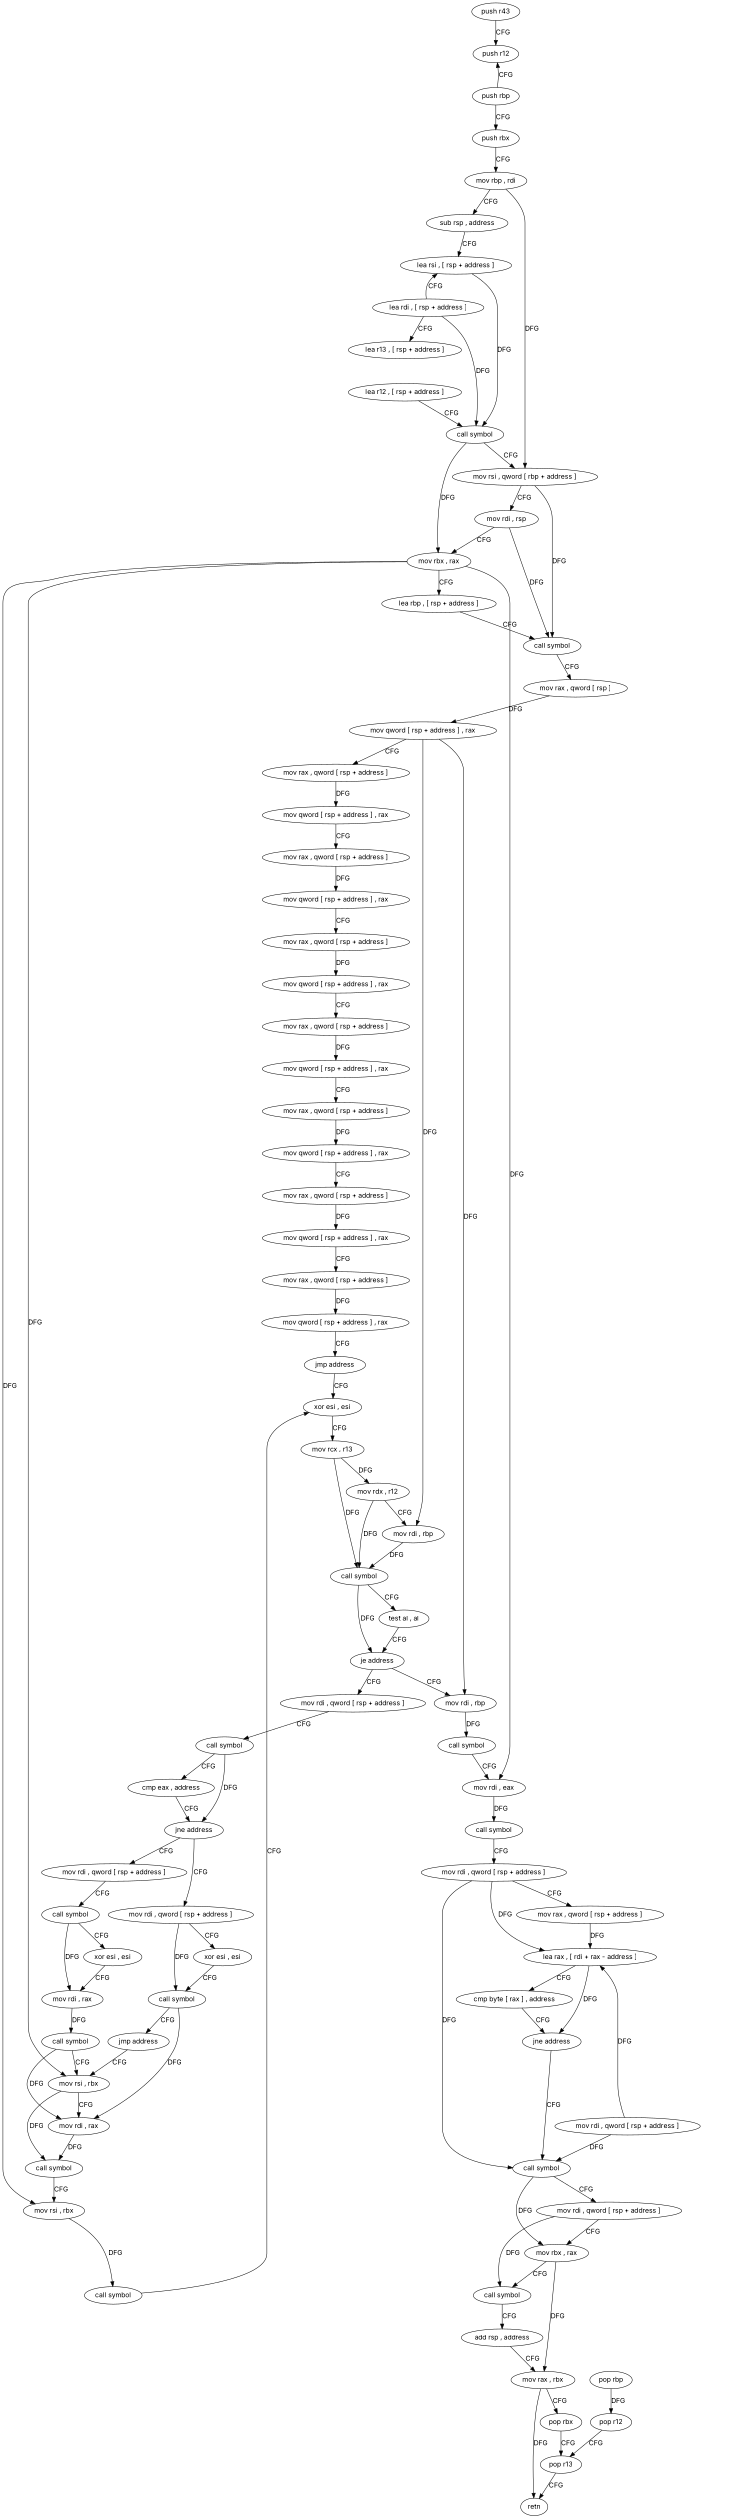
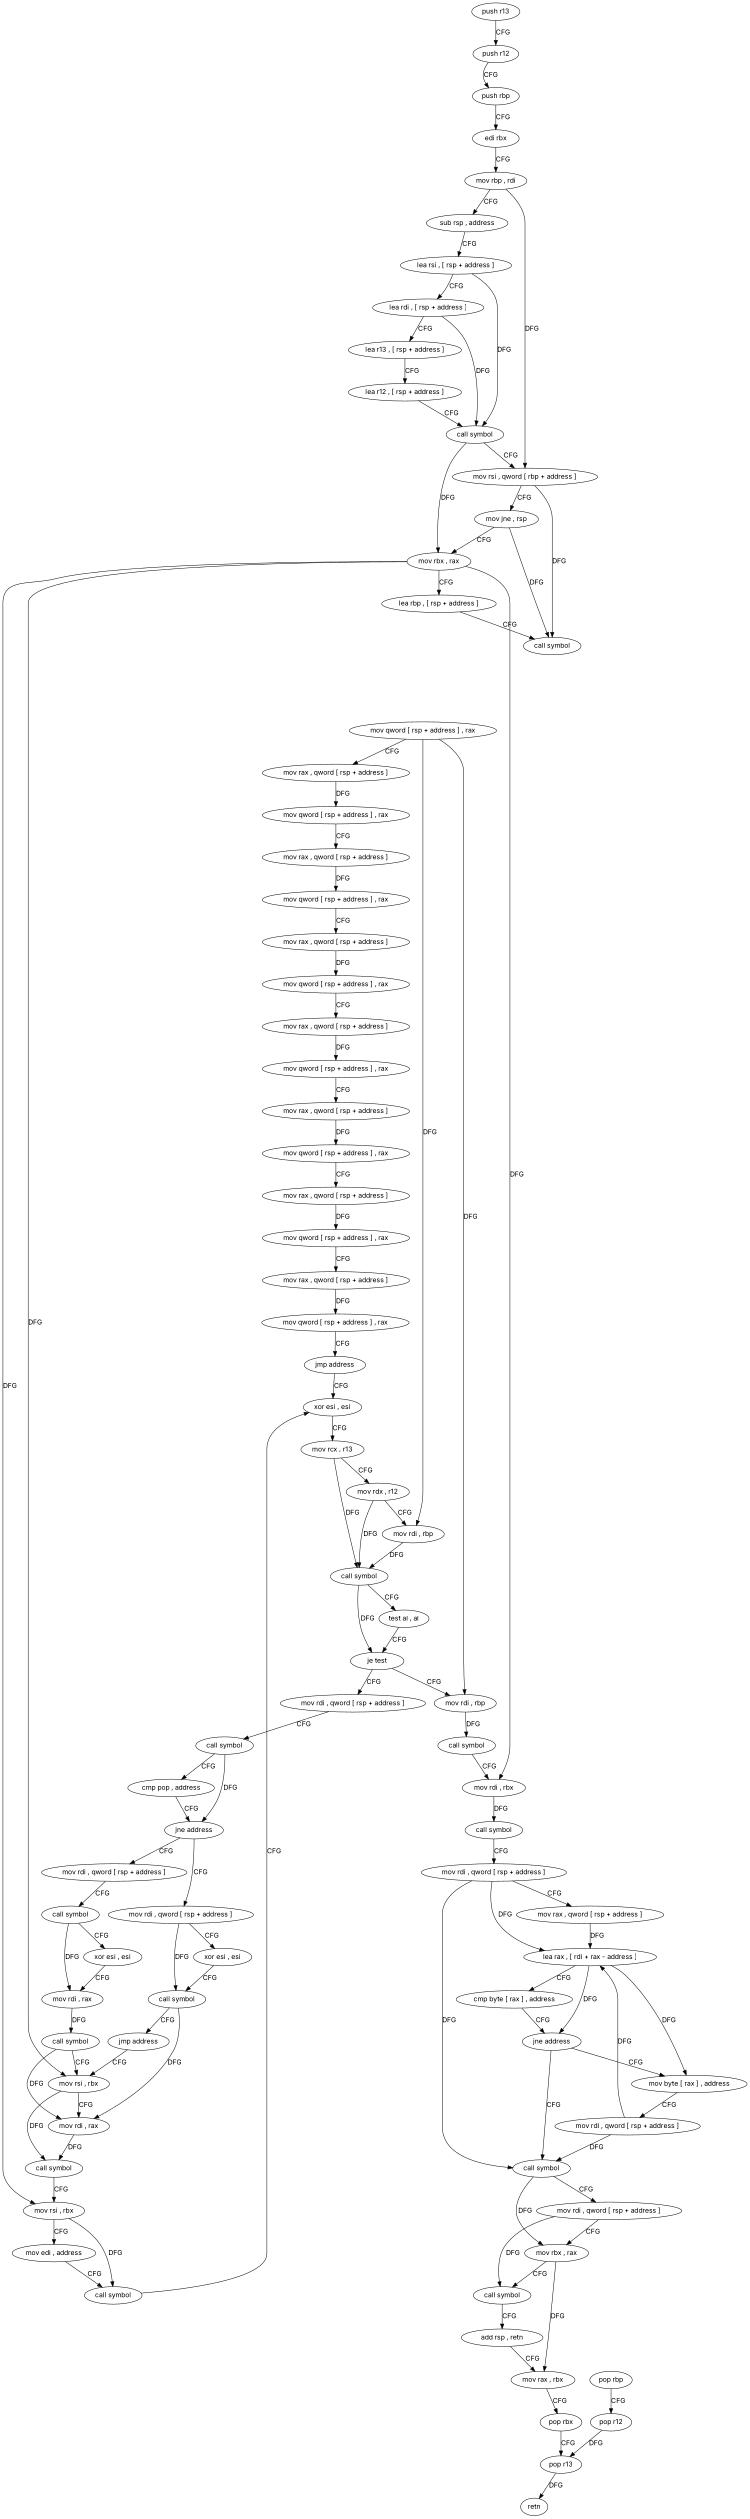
node "push r43": label "push r43" -> "push r13"
edge "push rbp" -> "push r12": reversed
node "push rbx": label "push rbx" -> "edi rbx"
edge "lea rdi , [ rsp + address ]" -> "lea rsi , [ rsp + address ]": reversed
edge "lea r13 , [ rsp + address ]" -> "lea r12 , [ rsp + address ]": added, label "CFG"
node "mov rdi , rsp": label "mov rdi , rsp" -> "mov jne , rsp"
node "mov rax , qword [ rsp ]": removed
edge "mov rcx , r13" -> "mov rdx , r12": label "DFG" -> "CFG"
node "je address": label "je address" -> "je test"
node "cmp eax , address": label "cmp eax , address" -> "cmp pop , address"
node "mov rdi , eax": label "mov rdi , eax" -> "mov rdi , rbx"
node "mov byte [ rax ] , address": added
node "mov edi , address": added
node "add rsp , address": label "add rsp , address" -> "add rsp , retn"
edge "pop rbp" -> "pop r12": label "DFG" -> "CFG"
edge "mov rax , rbx" -> "retn": removed, label "DFG"
edge "pop r12" -> "pop r13": label "CFG" -> "DFG"
edge "pop r13" -> "retn": label "CFG" -> "DFG"
